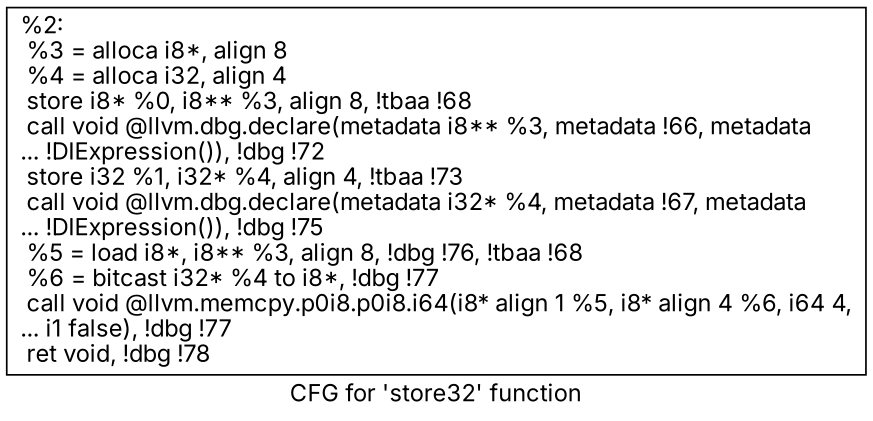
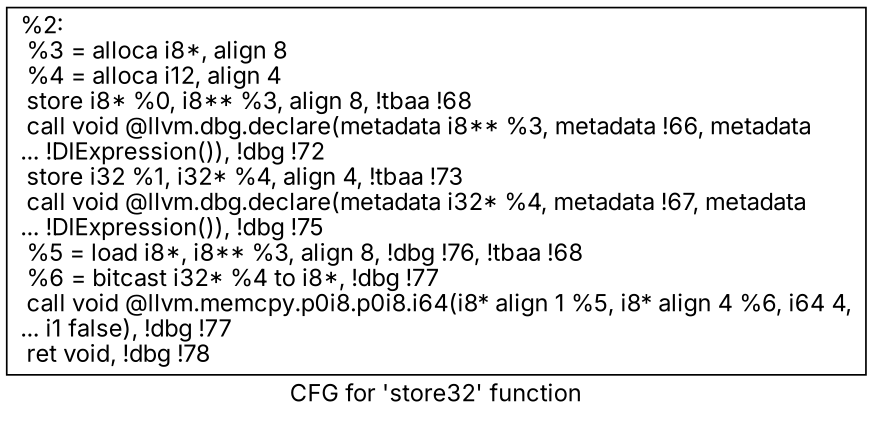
node "%2:": text "%4 = alloca i32, align 4" -> "%4 = alloca i12, align 4"
